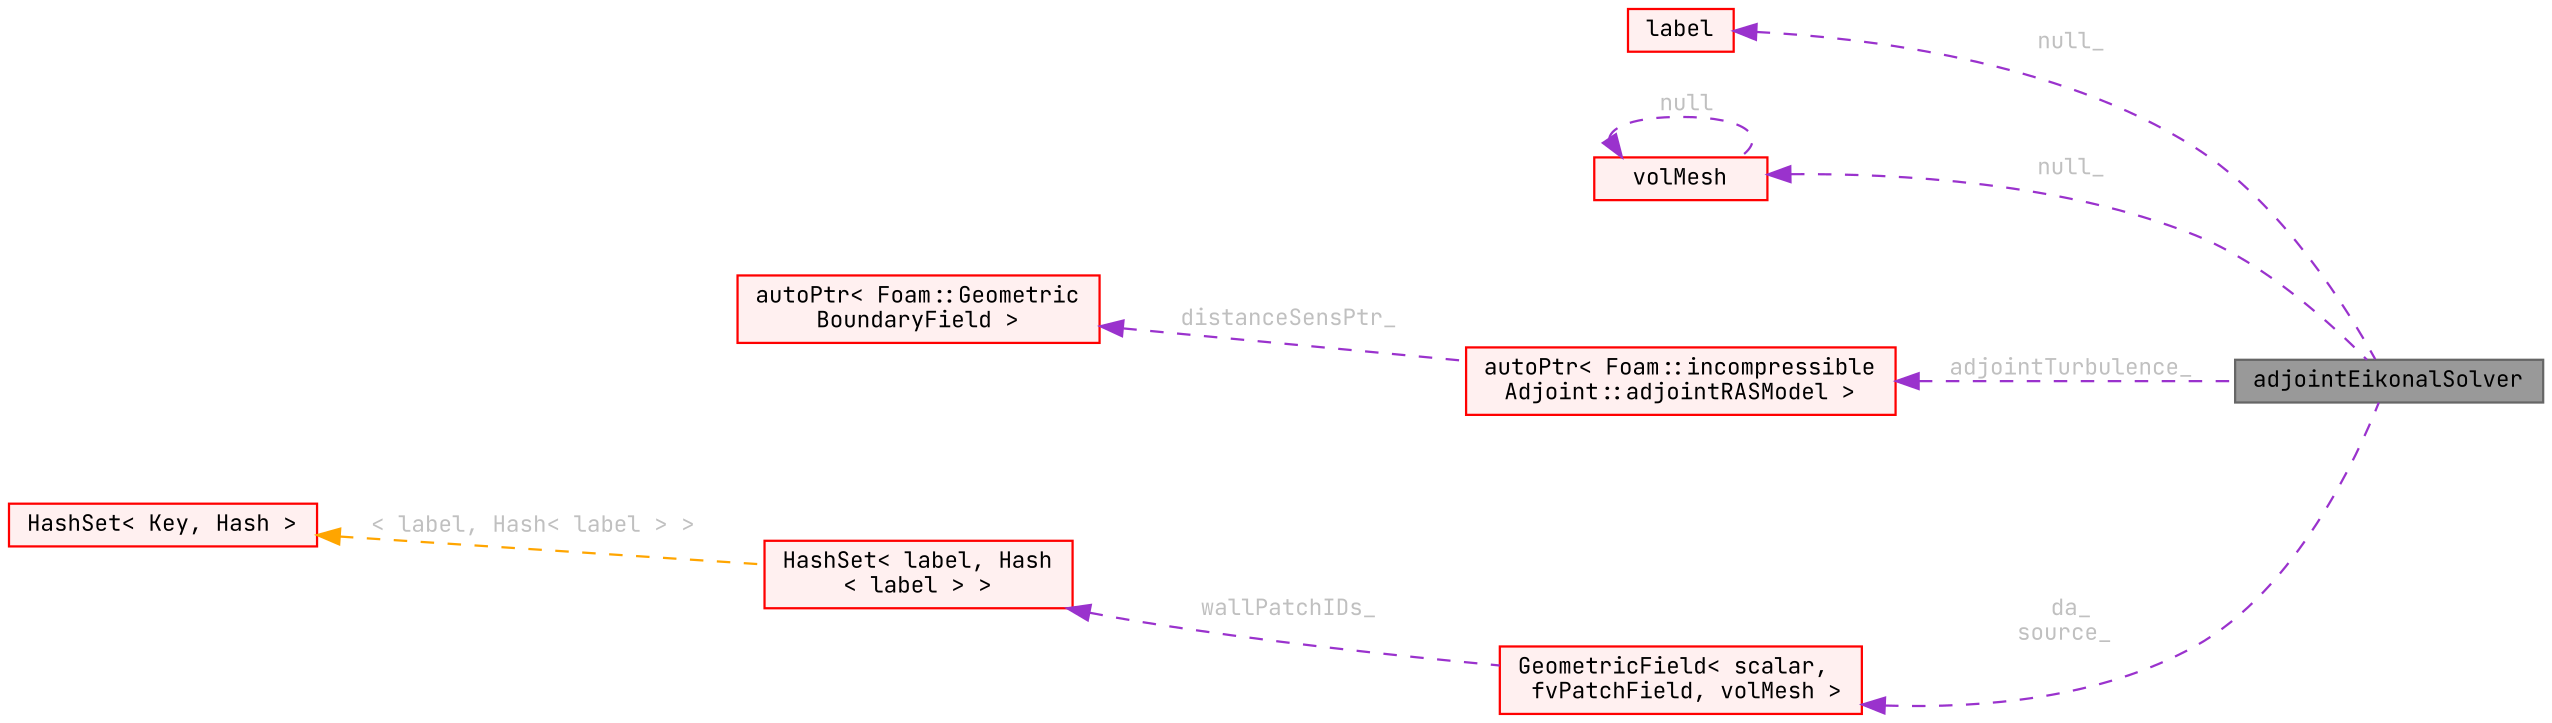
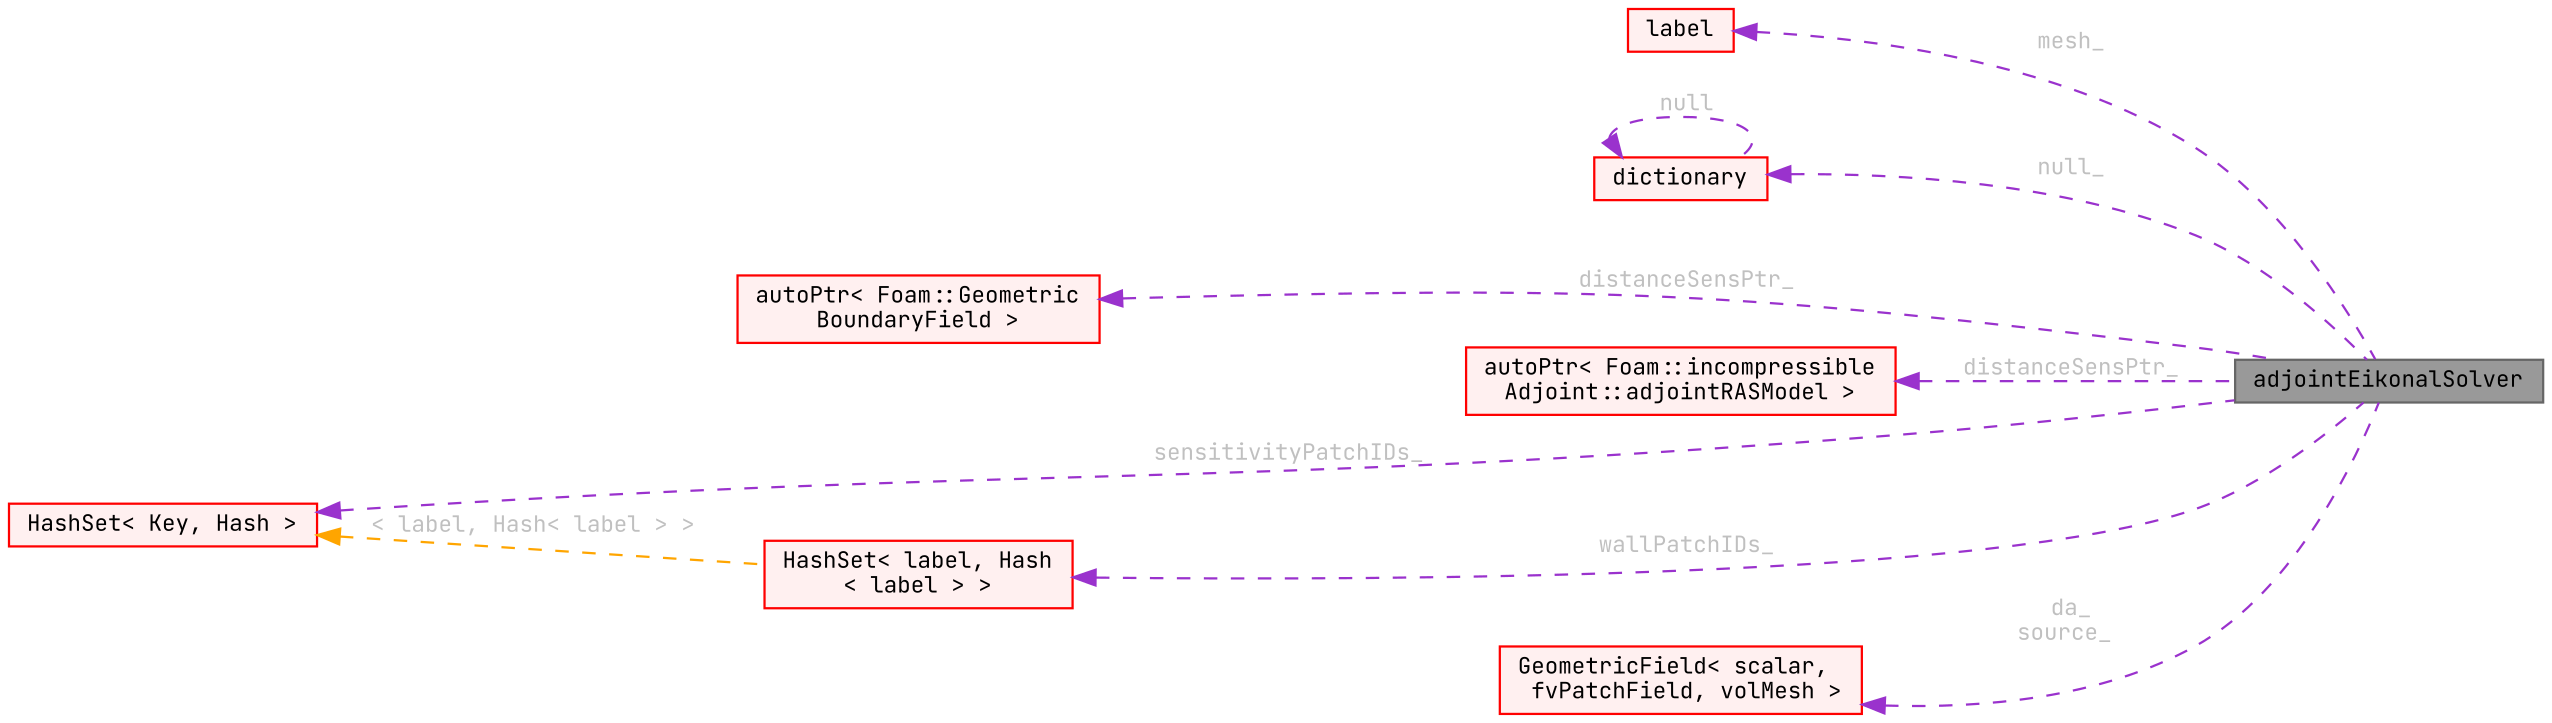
edge "adjointEikonalSolver" -> "label": label " null_" -> " mesh_"
node "volMesh": label "volMesh" -> "dictionary"
edge "autoPtr< Foam::incompressible Adjoint::adjointRASModel >" -> "autoPtr< Foam::Geometric BoundaryField >": now "adjointEikonalSolver" -> "autoPtr< Foam::Geometric BoundaryField >"
edge "adjointEikonalSolver" -> "autoPtr< Foam::incompressible Adjoint::adjointRASModel >": label " adjointTurbulence_" -> " distanceSensPtr_"
edge "adjointEikonalSolver" -> "HashSet< Key, Hash >": added, label "sensitivityPatchIDs_"
edge "GeometricField< scalar, fvPatchField, volMesh >" -> "HashSet< label, Hash < label > >": now "adjointEikonalSolver" -> "HashSet< label, Hash < label > >"
